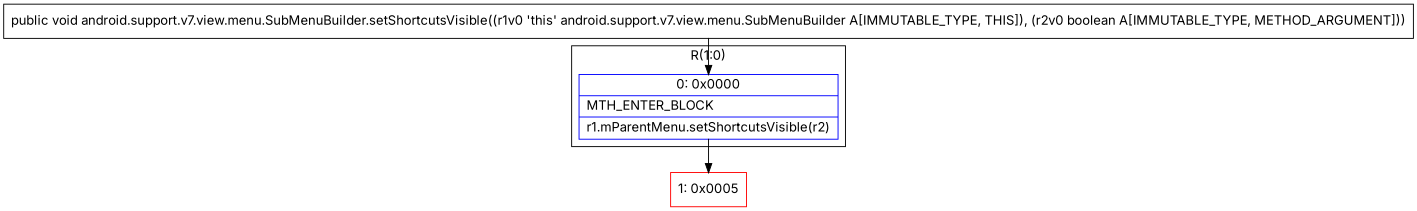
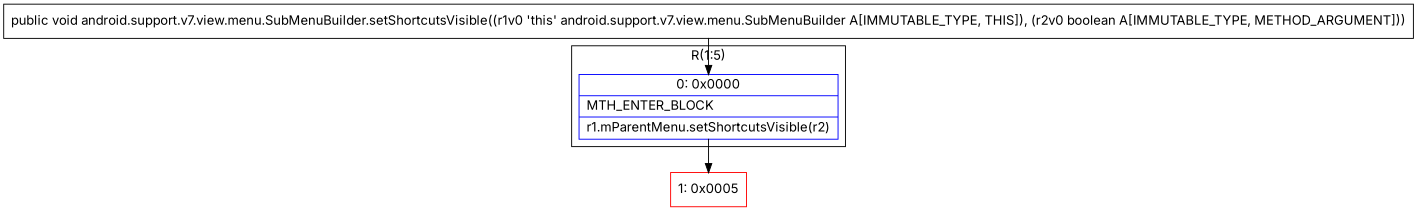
cluster "R(1:0)": label "R(1:0)" -> "R(1:5)"
